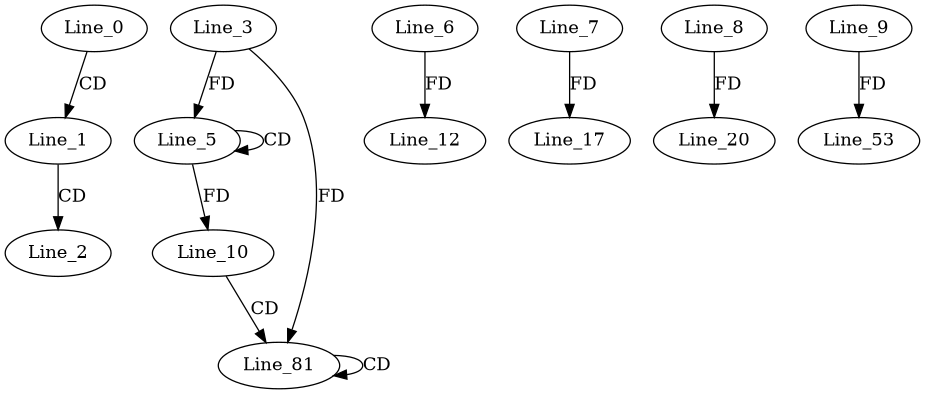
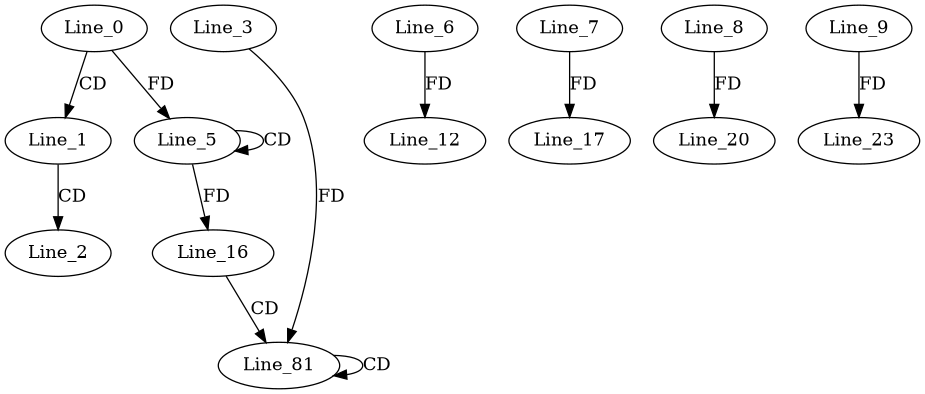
edge "Line_3" -> "Line_5": now "Line_0" -> "Line_5"
node "Line_53": label "Line_53" -> "Line_23"
node "Line_10": label "Line_10" -> "Line_16"
